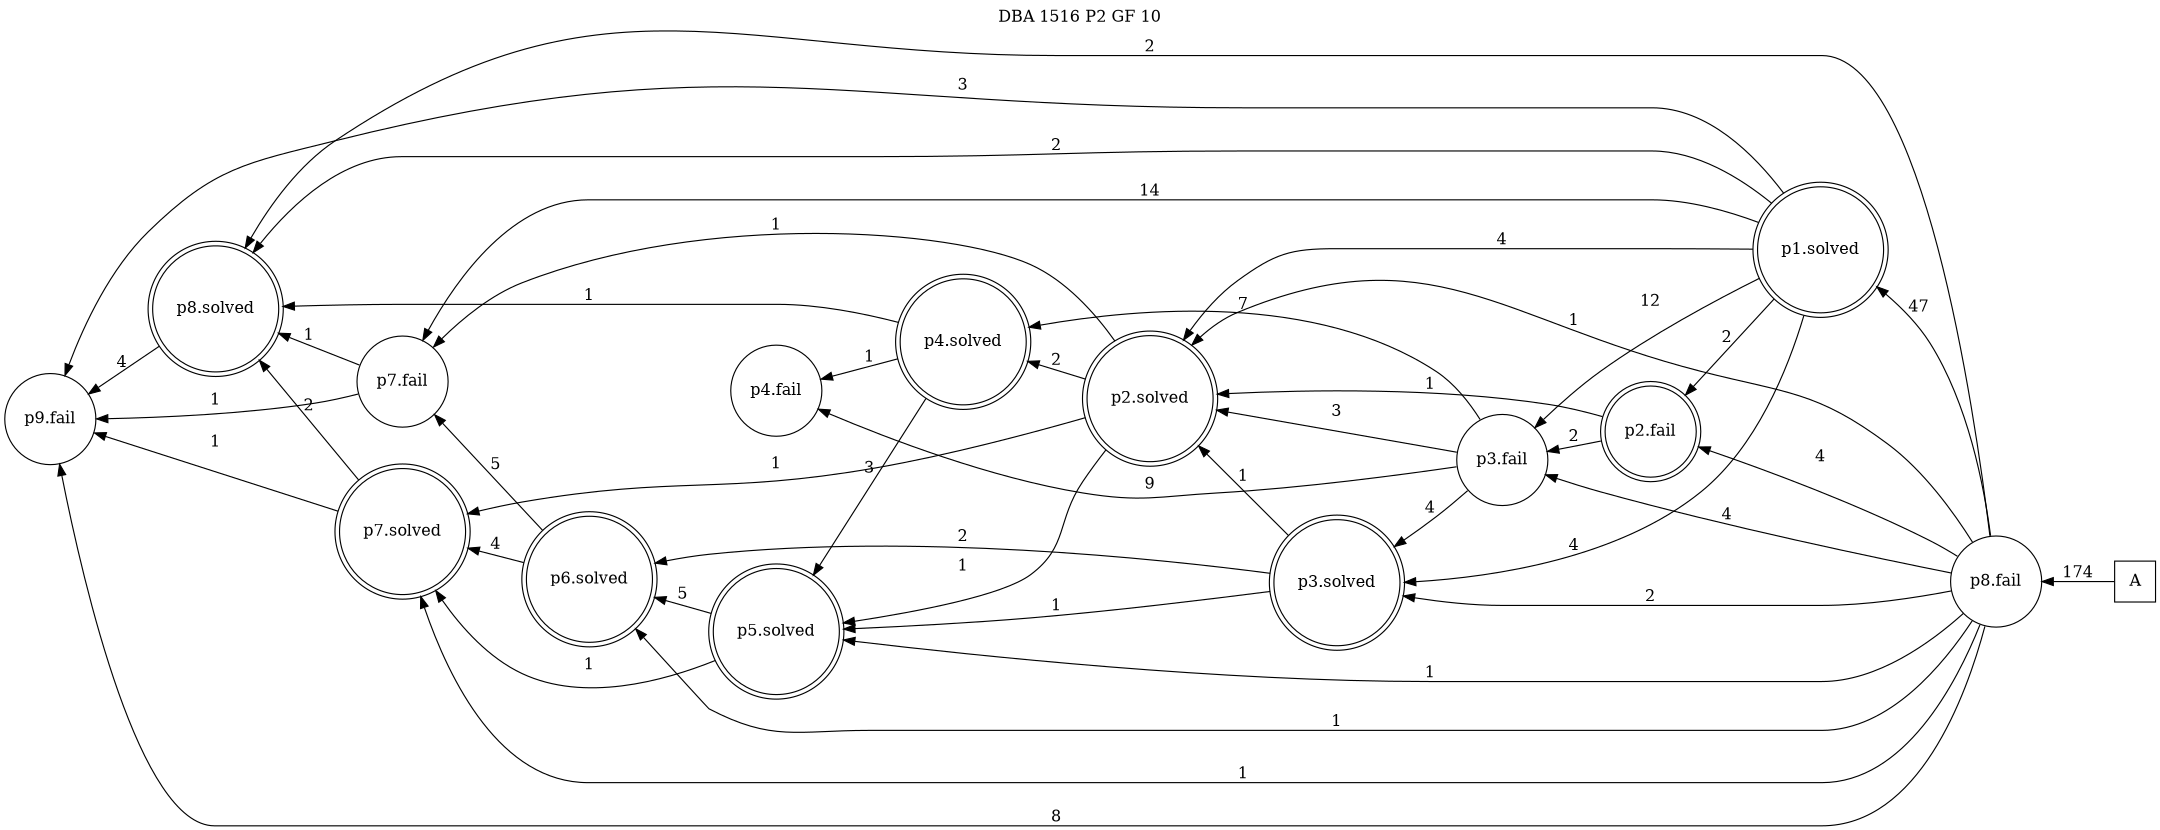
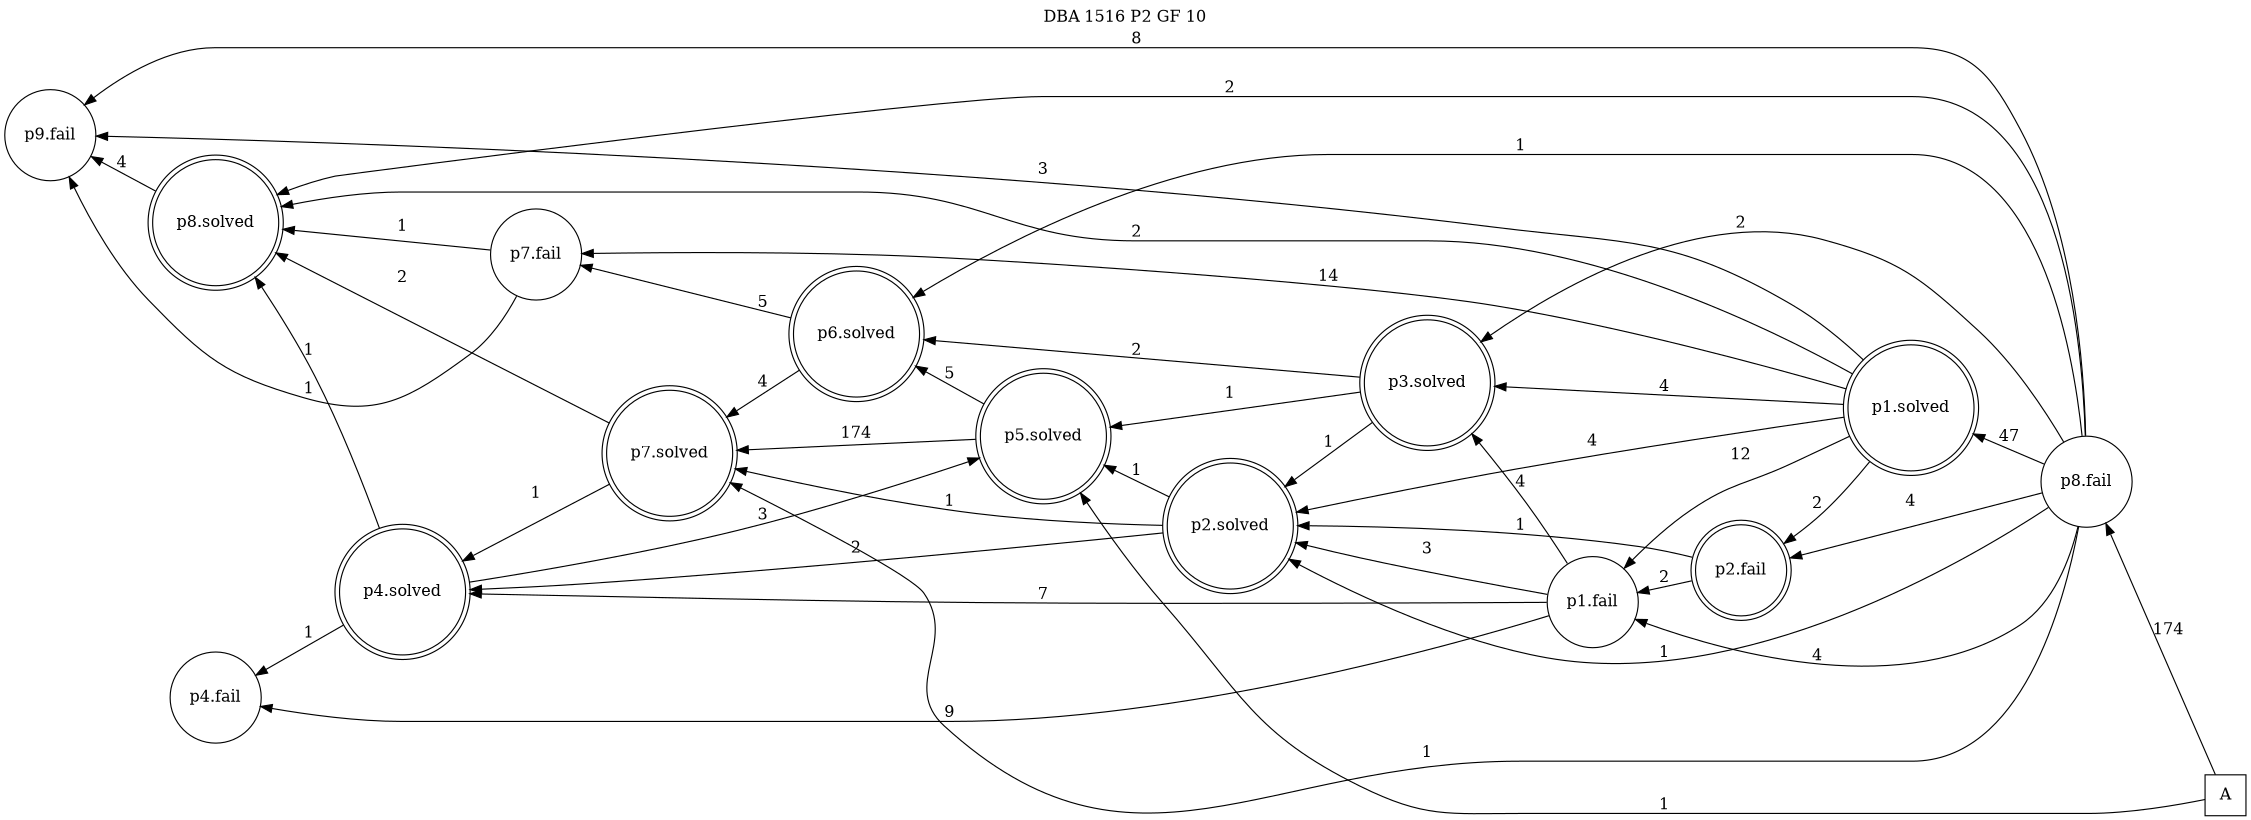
edge "p2.solved" -> "p7.fail": removed, label "1"
node "p3.fail": label "p3.fail" -> "p1.fail"
edge "p7.solved" -> "p9.fail": now "p7.solved" -> "p4.solved"
edge "p5.solved" -> "p7.solved": label "1" -> "174"
edge "p8.fail" -> "p5.solved": now "A" -> "p5.solved"
